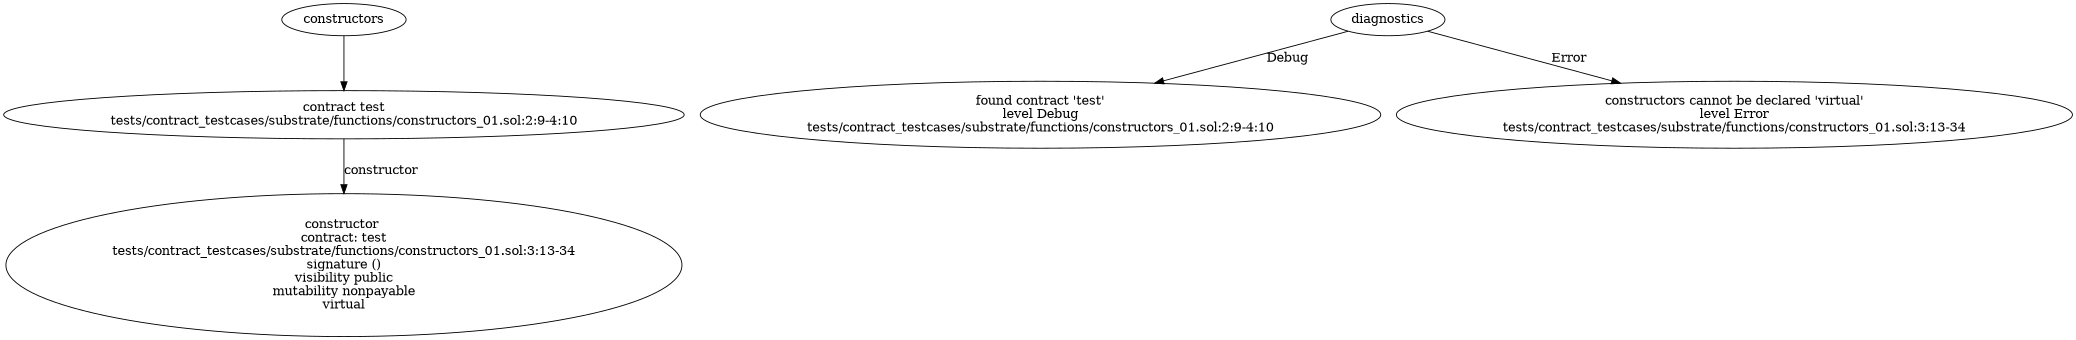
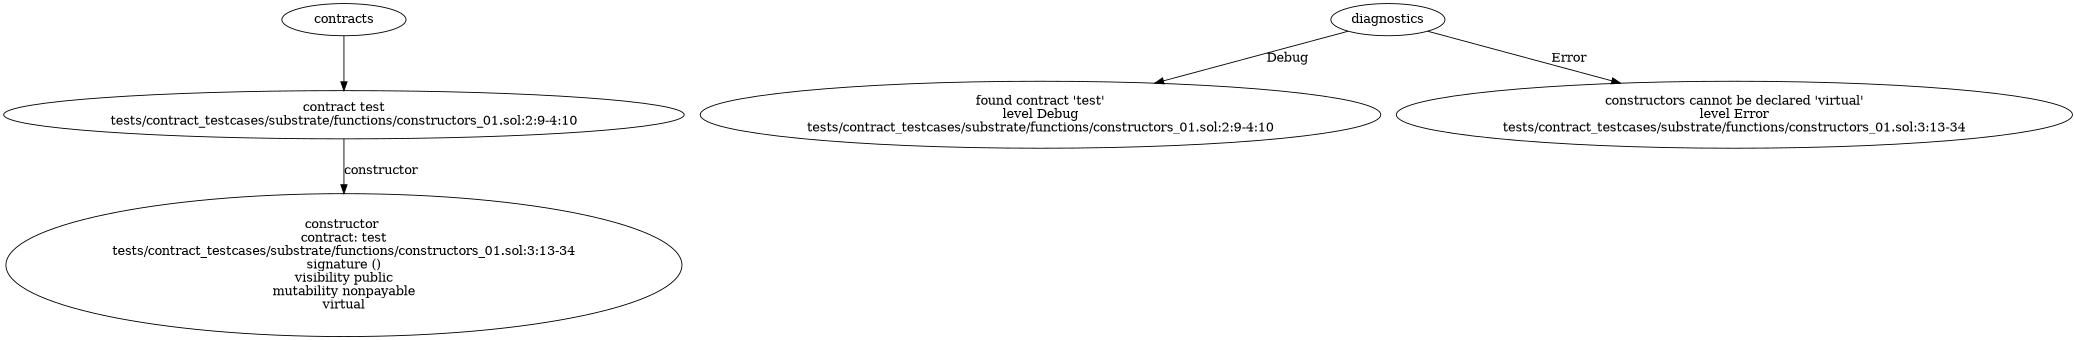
node "constructors": label "constructors" -> "contracts"
